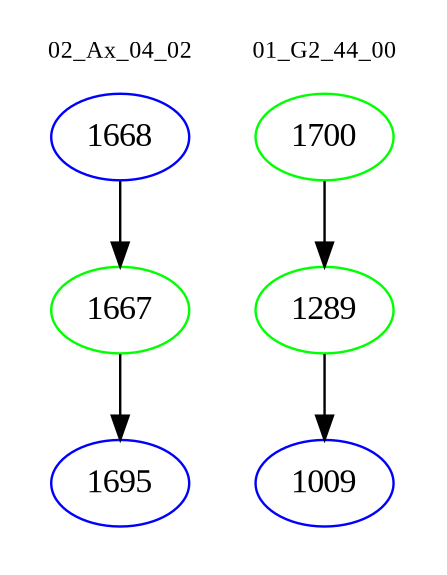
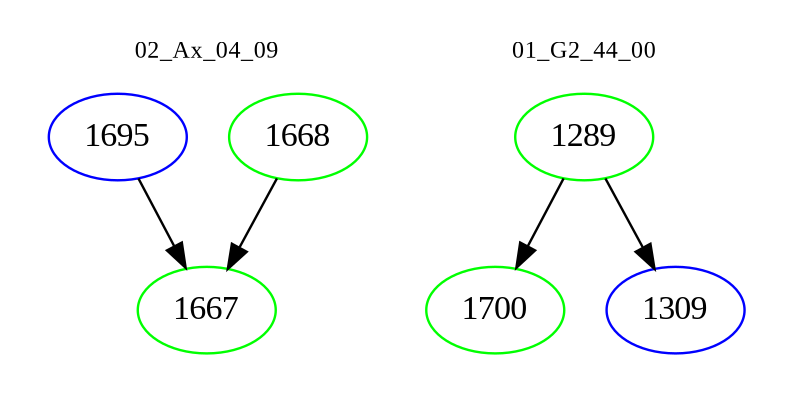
cluster "02_Ax_04_02": label "02_Ax_04_02" -> "02_Ax_04_09"
node "1668": color blue -> green
edge "1700" -> "1289": reversed
edge "1667" -> "1695": reversed
node "1009": label "1009" -> "1309"
